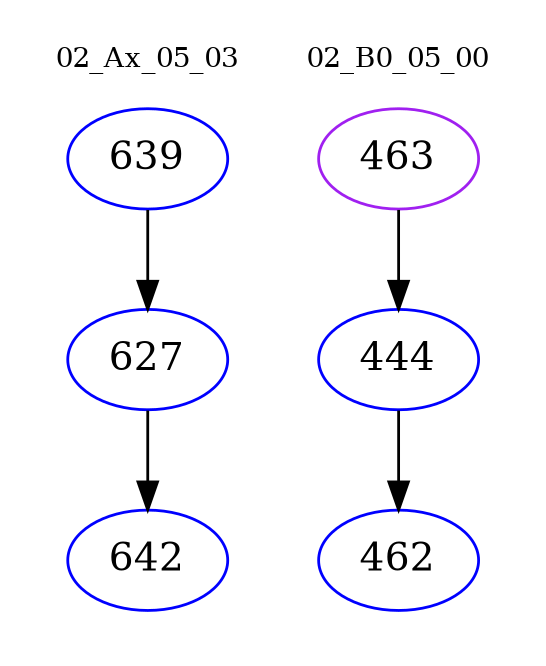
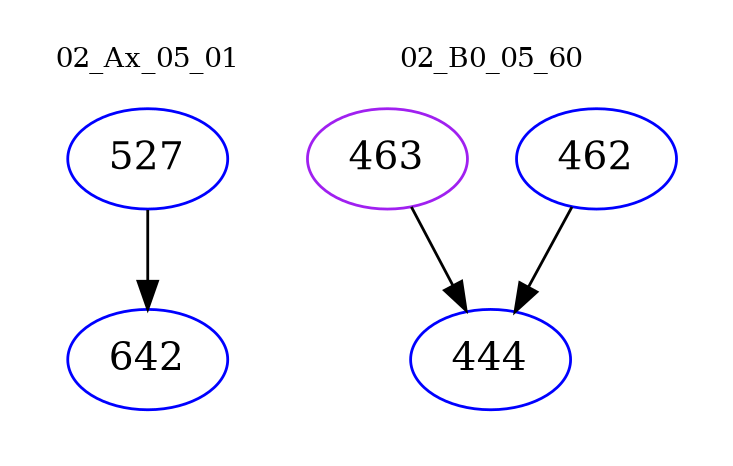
cluster "02_Ax_05_03": label "02_Ax_05_03" -> "02_Ax_05_01"
cluster "02_B0_05_00": label "02_B0_05_00" -> "02_B0_05_60"
node "639": removed
node "627": label "627" -> "527"
edge "444" -> "462": reversed
